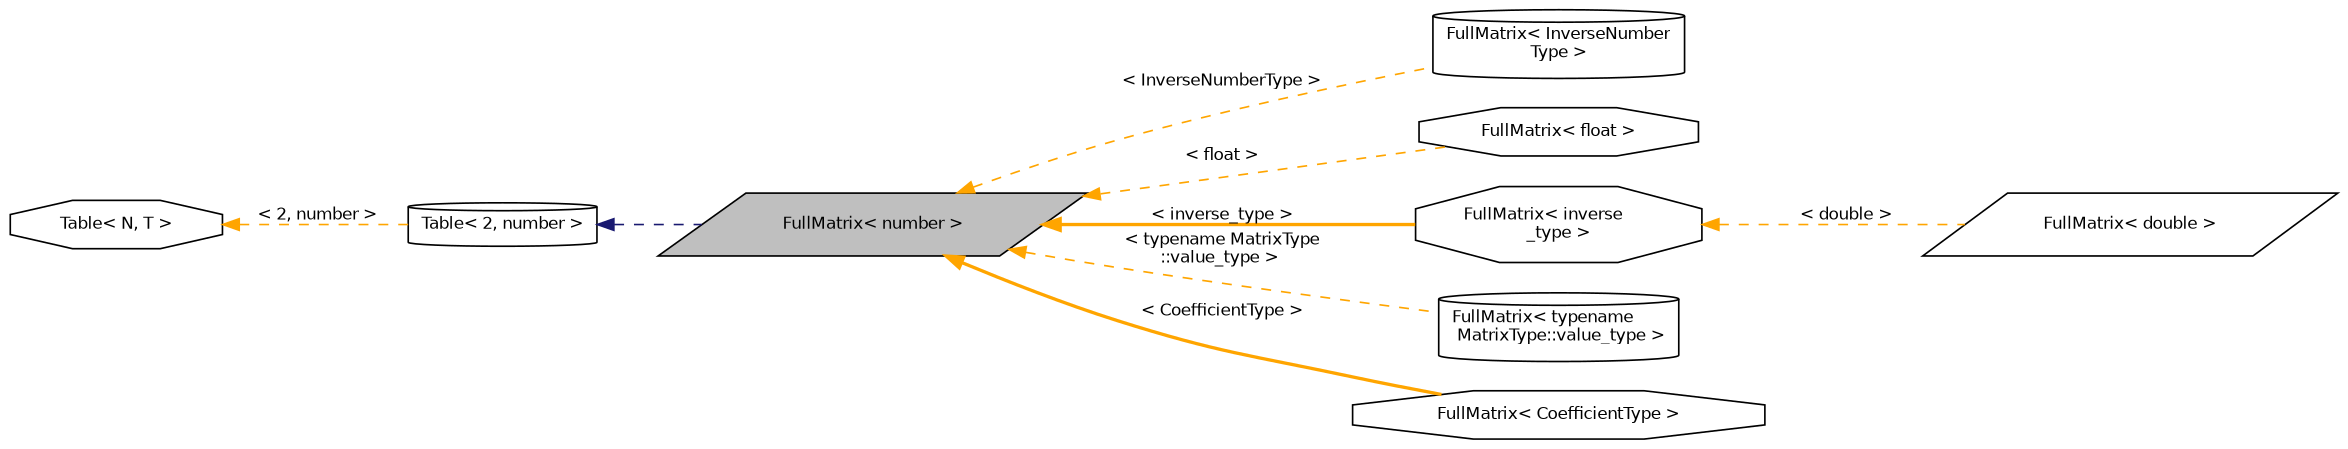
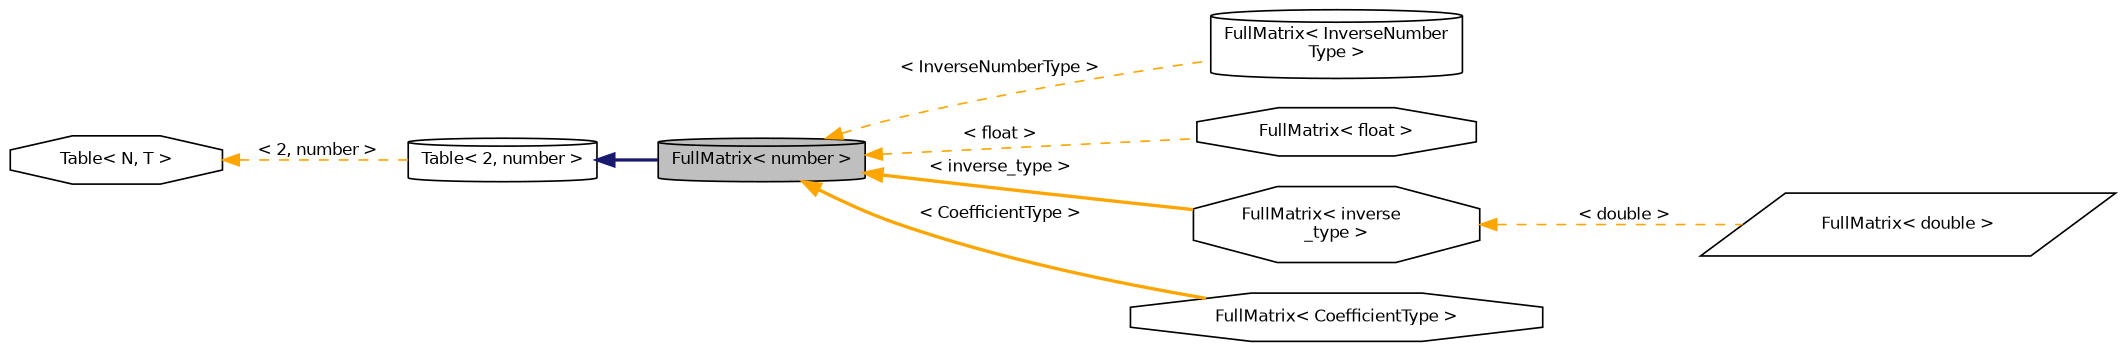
edge "FullMatrix< number >" -> "Table< 2, number >": style dashed -> bold
node "FullMatrix< number >": shape parallelogram -> cylinder
node "FullMatrix< typename MatrixType::value_type >": removed
